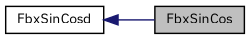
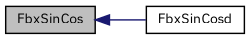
edge "FbxSinCos" -> "FbxSinCosd": reversed
